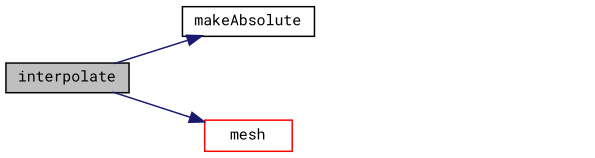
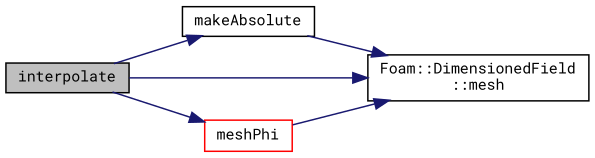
node "Foam::DimensionedField ::mesh": added
node "mesh": label "mesh" -> "meshPhi"
